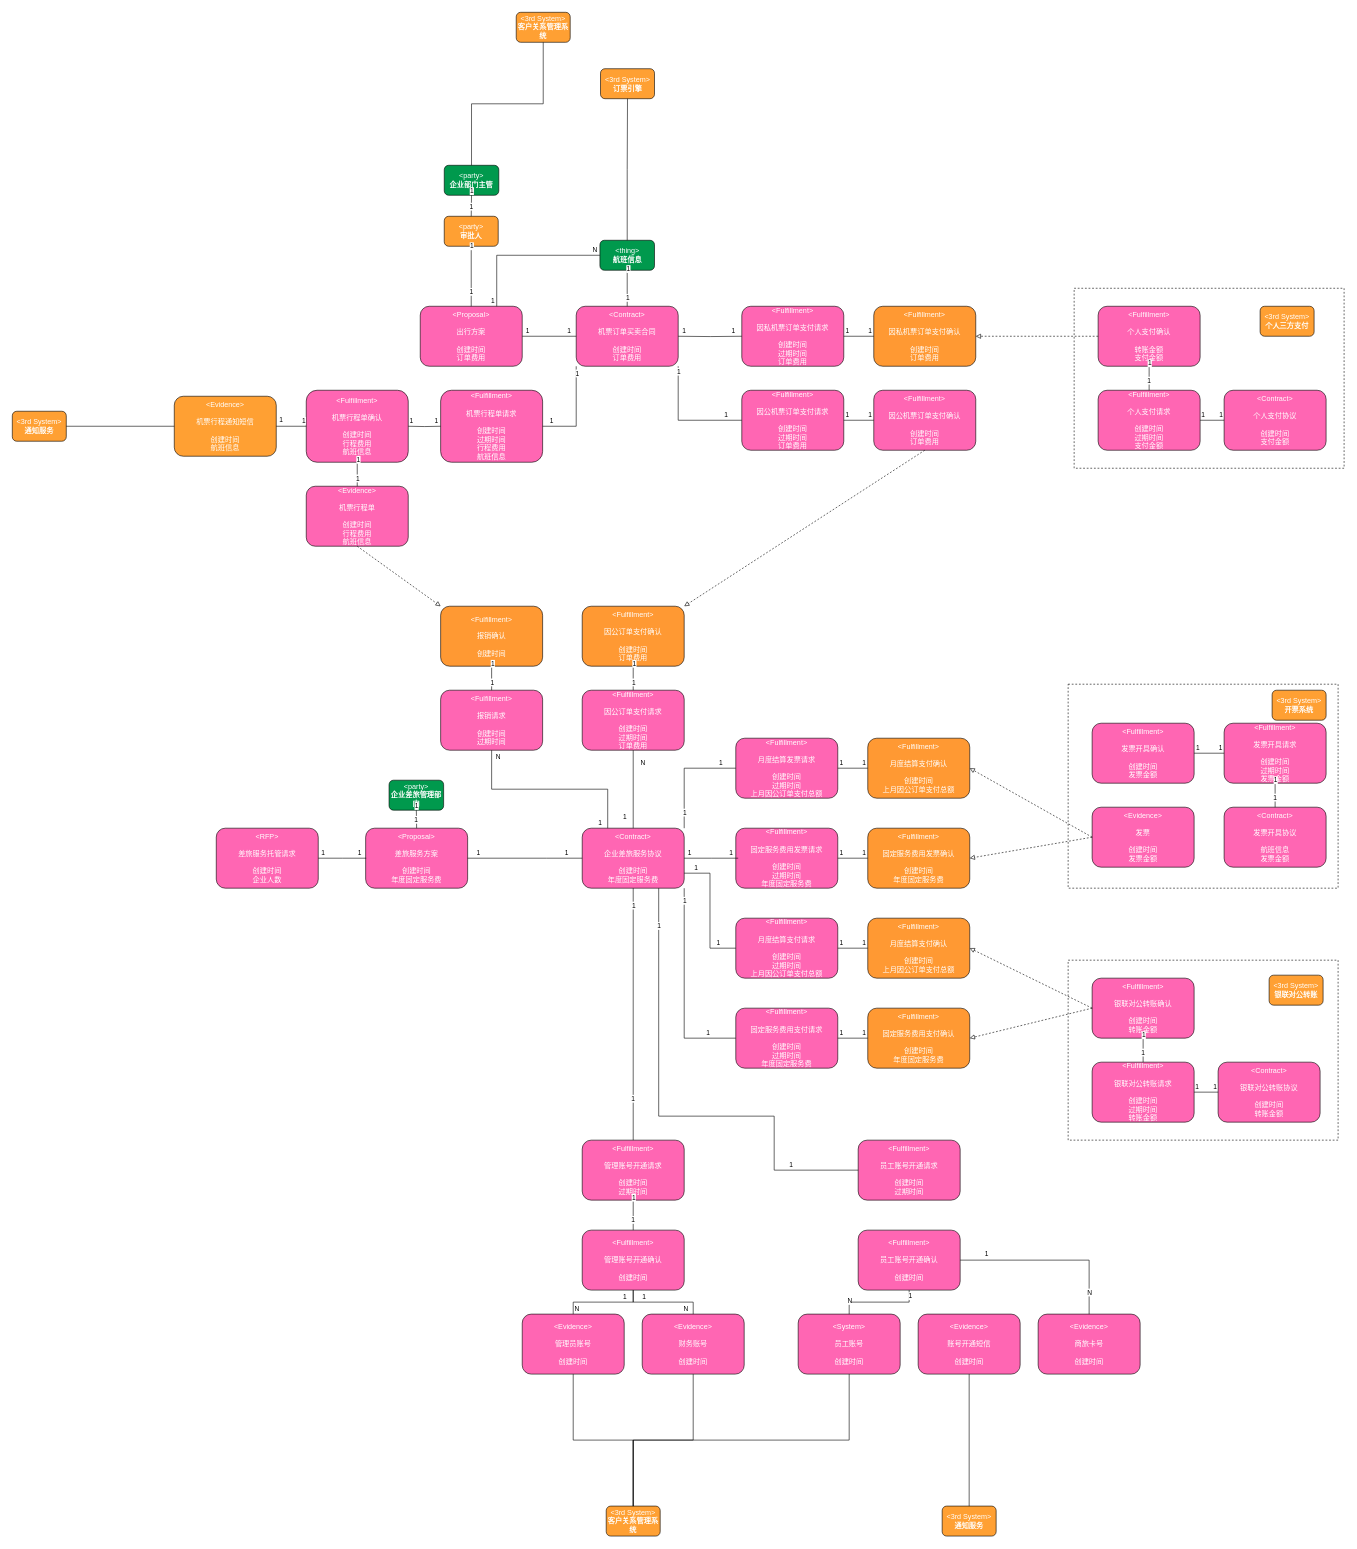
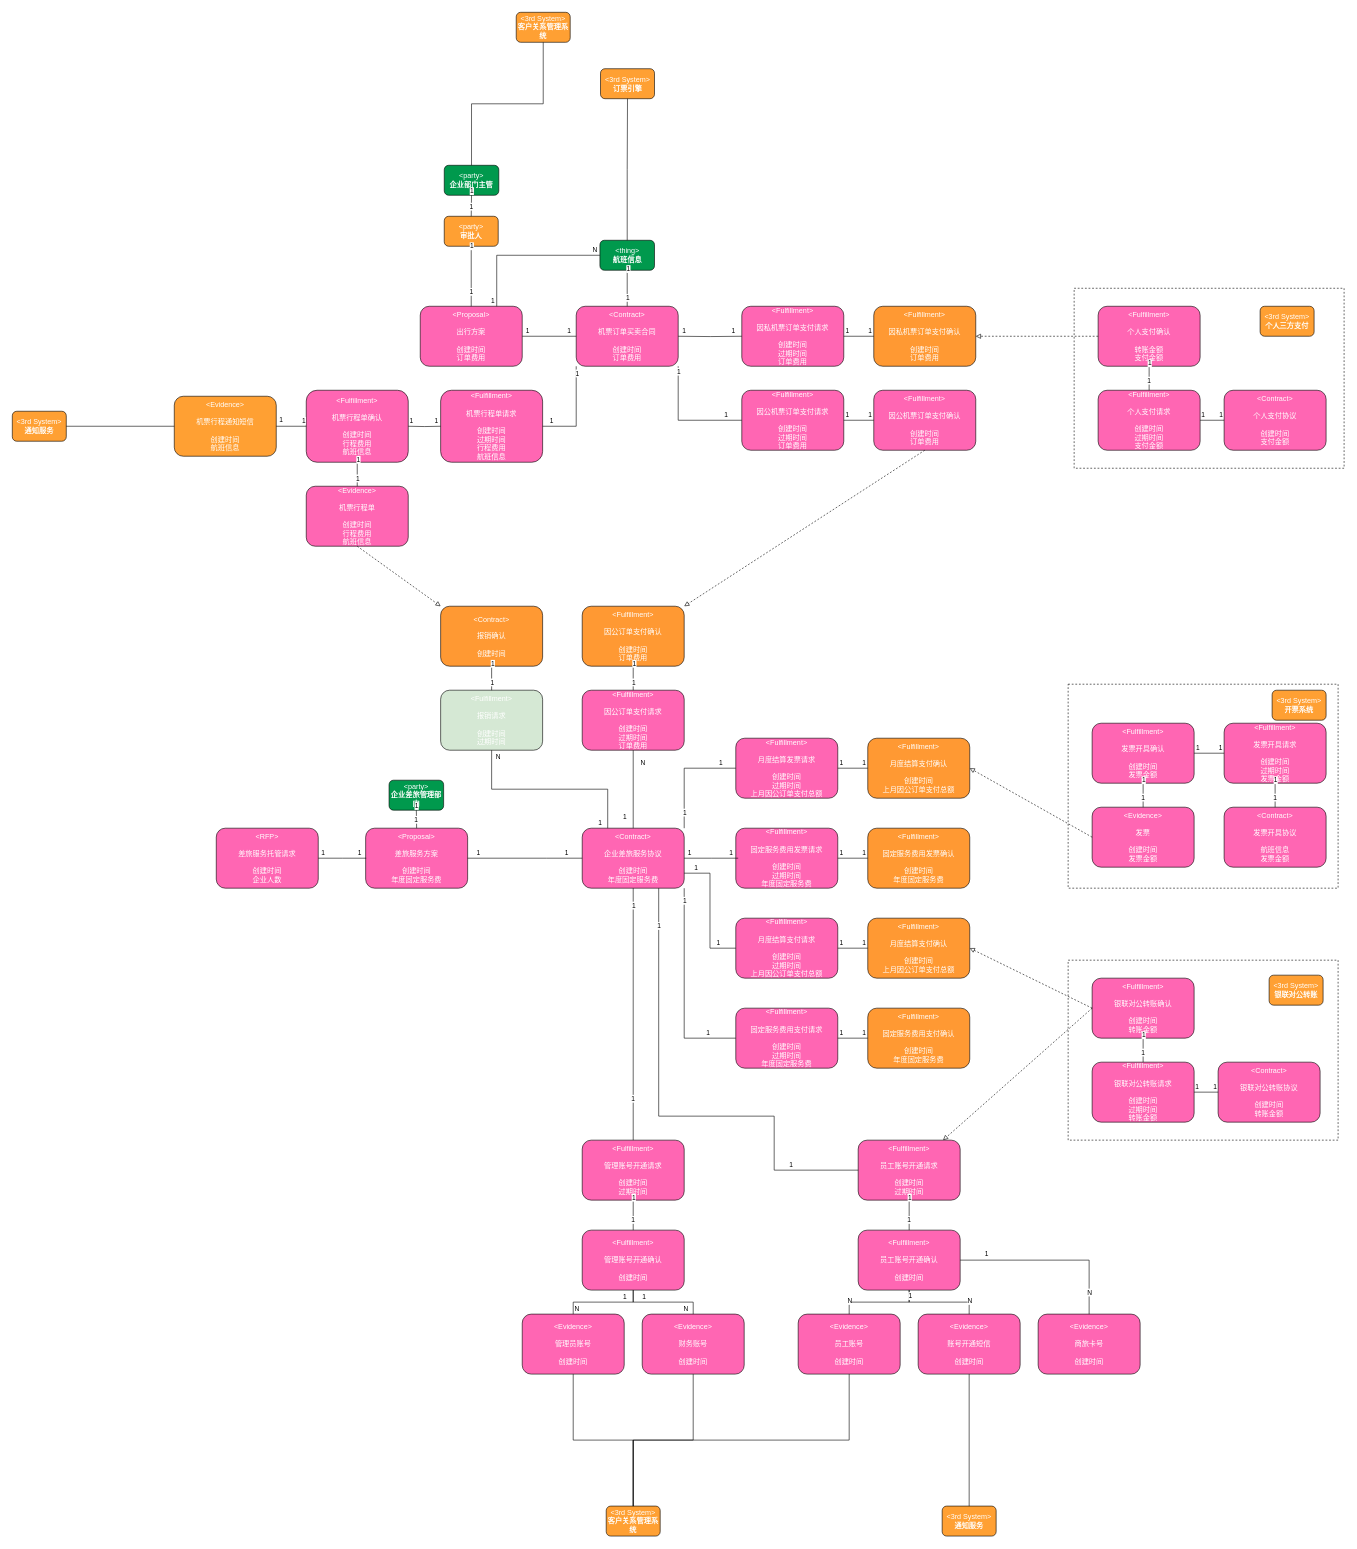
node "<Fulfillment> 报销确认 创建时间": label "<Fulfillment> 报销确认 创建时间" -> "<Contract> 报销确认 创建时间"
node "<Fulfillment> 报销请求 创建时间 过期时间": fillcolor #ff66b3 -> #d5e8d4
edge "<Fulfillment> 发票开具确认 创建时间 发票金额" -- "<Evidence> 发票 创建时间 发票金额": added, labels "1", "1"
edge "<Evidence> 发票 创建时间 发票金额" -> "<Fulfillment> 固定服务费用发票确认 创建时间 年度固定服务费": removed
edge "<Fulfillment> 银联对公转账确认 创建时间 转账金额" -> "<Fulfillment> 固定服务费用支付确认 创建时间 年度固定服务费": now "<Fulfillment> 银联对公转账确认 创建时间 转账金额" -> "<Fulfillment> 员工账号开通请求 创建时间 过期时间"
edge "<Fulfillment> 员工账号开通请求 创建时间 过期时间" -- "<Fulfillment> 员工账号开通确认 创建时间": added, labels "1", "1"
edge "<Fulfillment> 员工账号开通确认 创建时间" -- "<Evidence> 账号开通短信 创建时间": added, labels "1", "N"
node "<System> 员工账号 创建时间": label "<System> 员工账号 创建时间" -> "<Evidence> 员工账号 创建时间"
